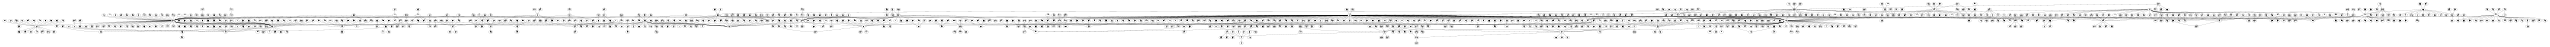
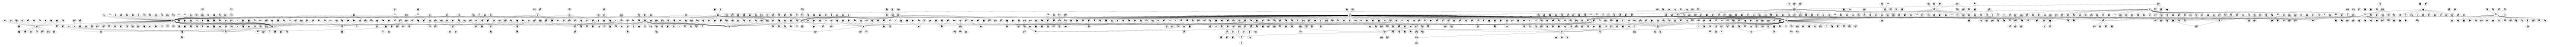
node "726": added
